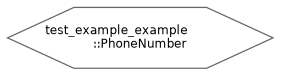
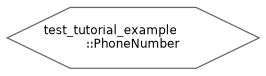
node "test_example_example ::PhoneNumber": label "test_example_example ::PhoneNumber" -> "test_tutorial_example ::PhoneNumber"
